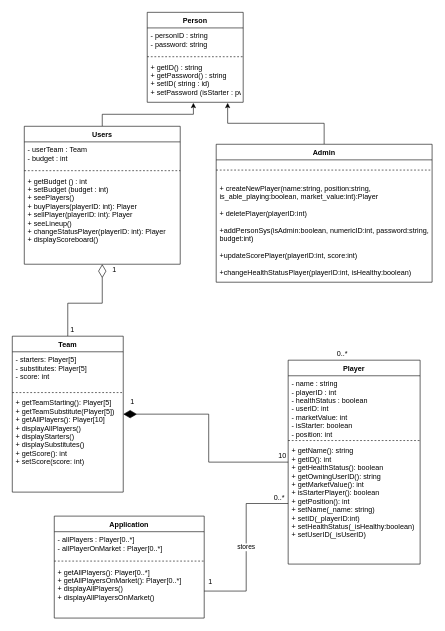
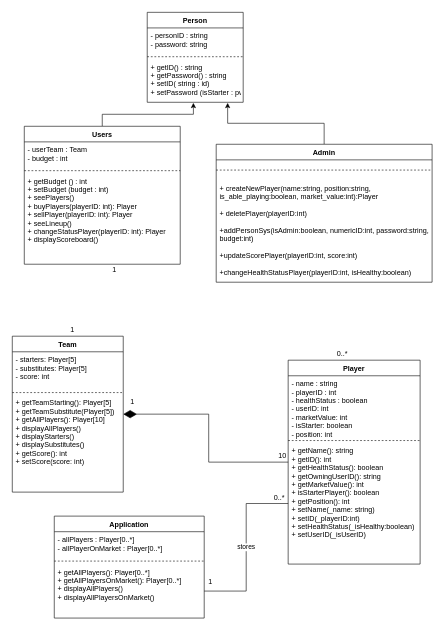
edge "Team" -> "Users": removed
